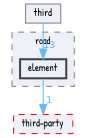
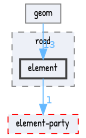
node "third": label "third" -> "geom"
node "third-party": label "third-party" -> "element-party"
